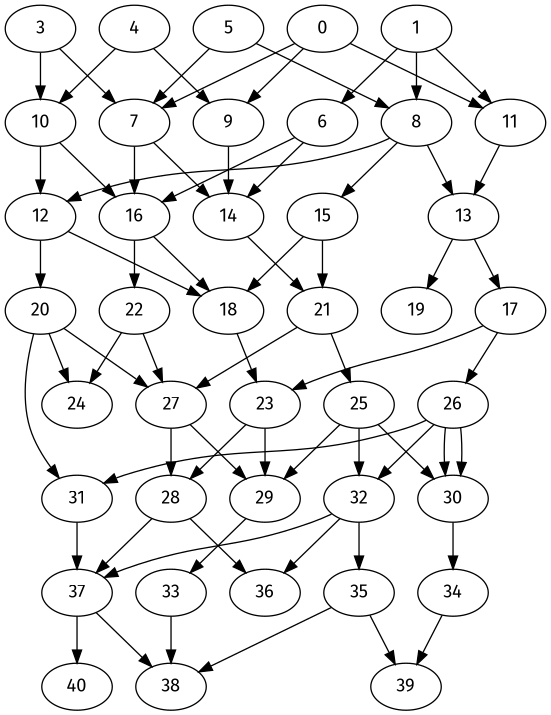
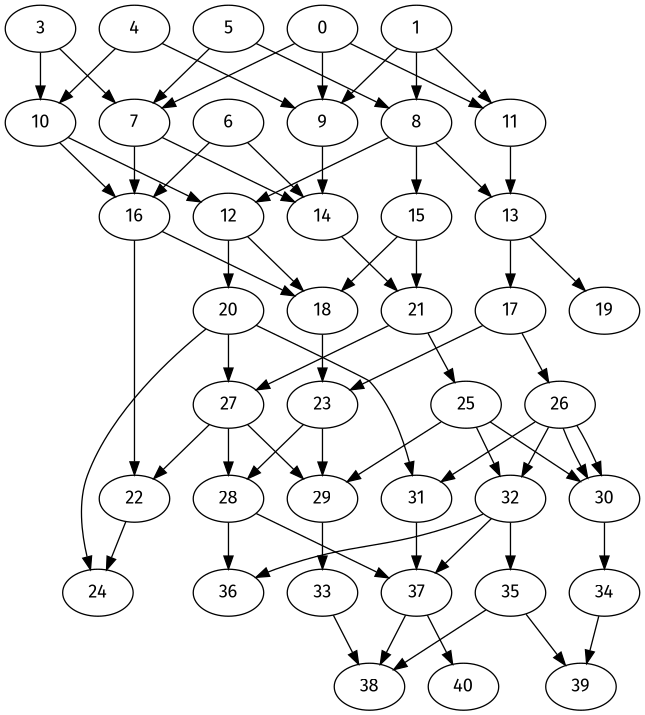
edge "1" -> "6": now "1" -> "9"
edge "22" -> "27": reversed
